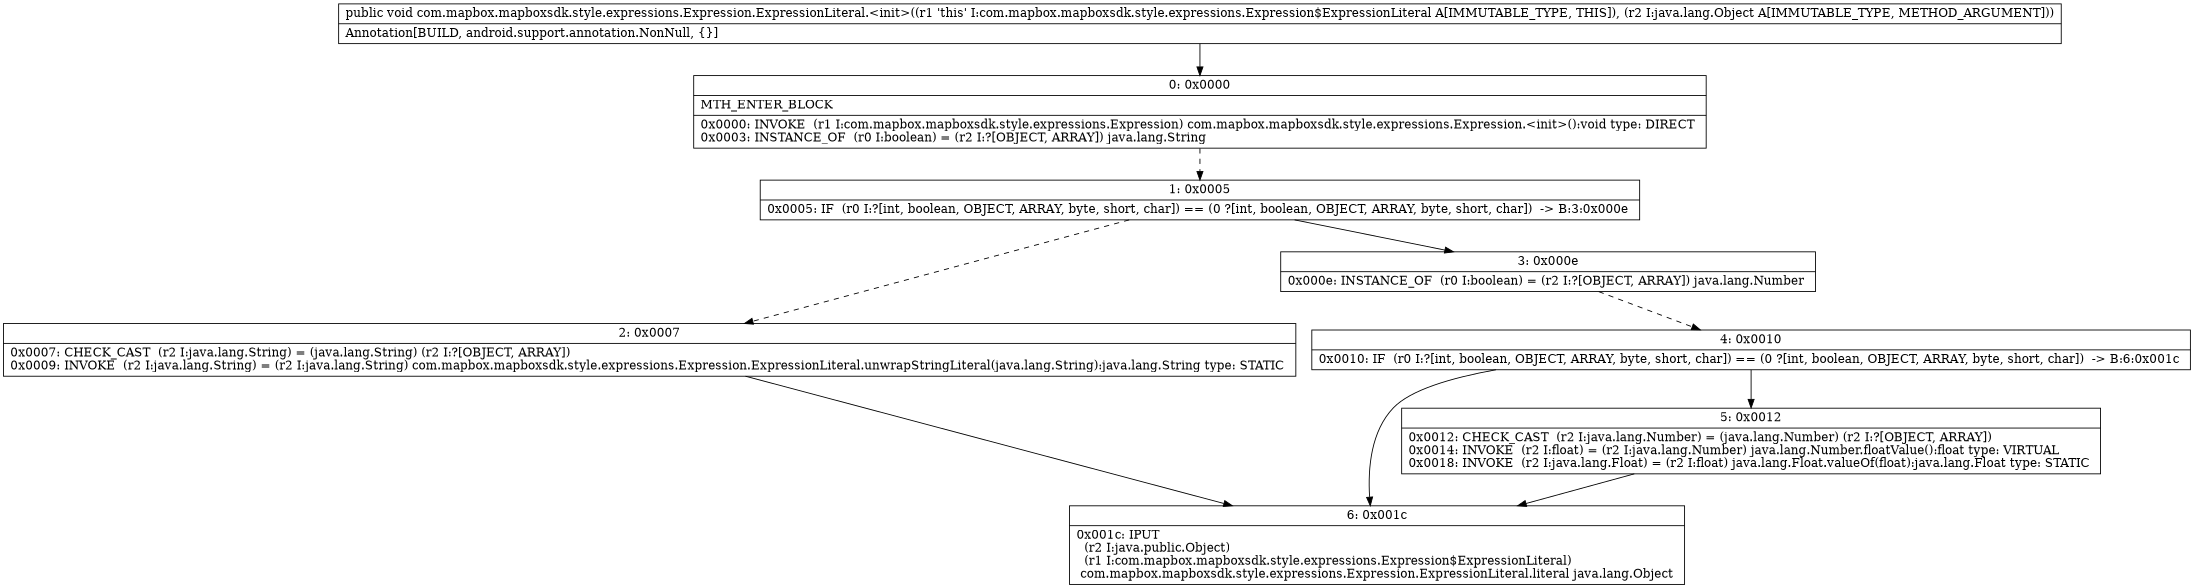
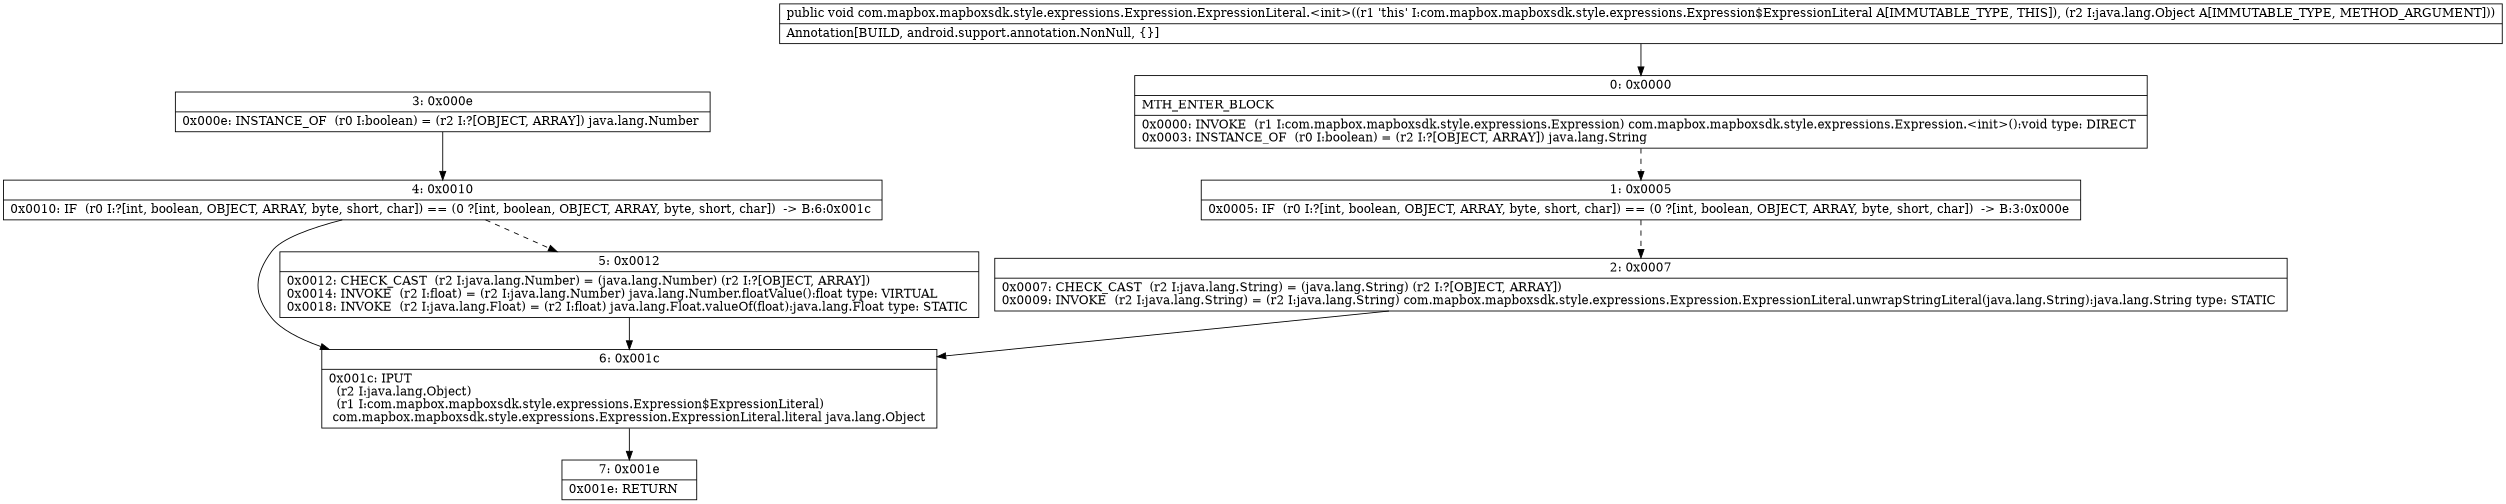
edge "1: 0x0005" -> "3: 0x000e": removed
edge "3: 0x000e" -> "4: 0x0010": style dashed -> solid
edge "4: 0x0010" -> "5: 0x0012": style solid -> dashed
node "7: 0x001e": added
node "6: 0x001c": text "(r2 I:java.public.Object)" -> "(r2 I:java.lang.Object)"
